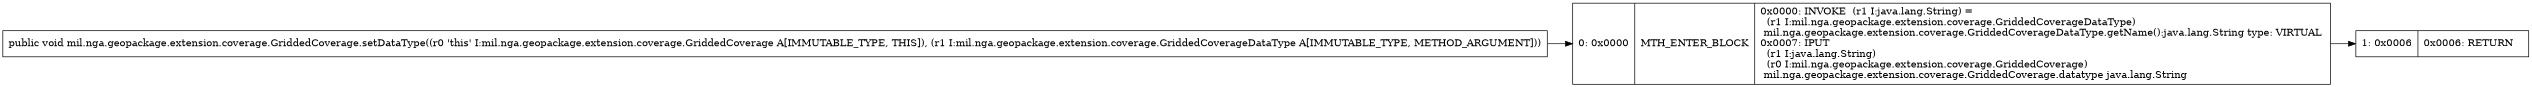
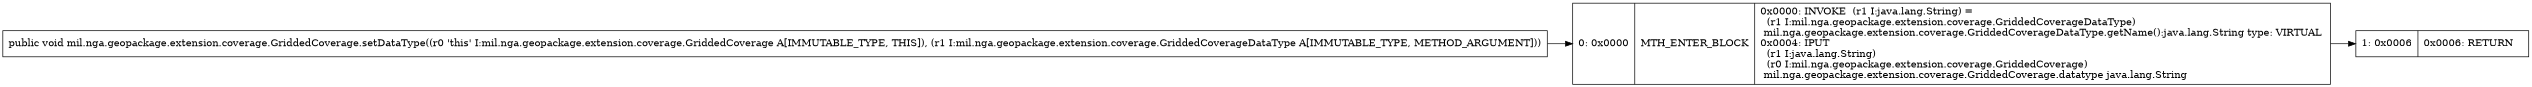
node "0: 0x0000": text "0x0007: IPUT" -> "0x0004: IPUT"
